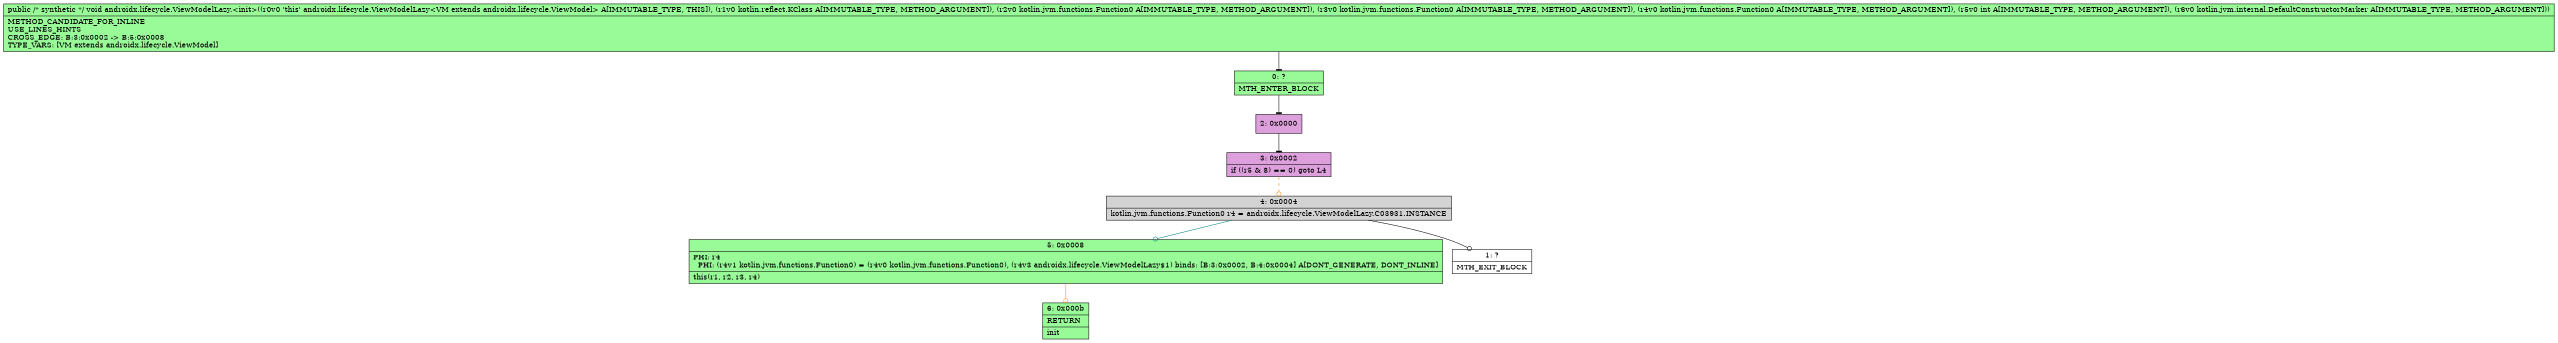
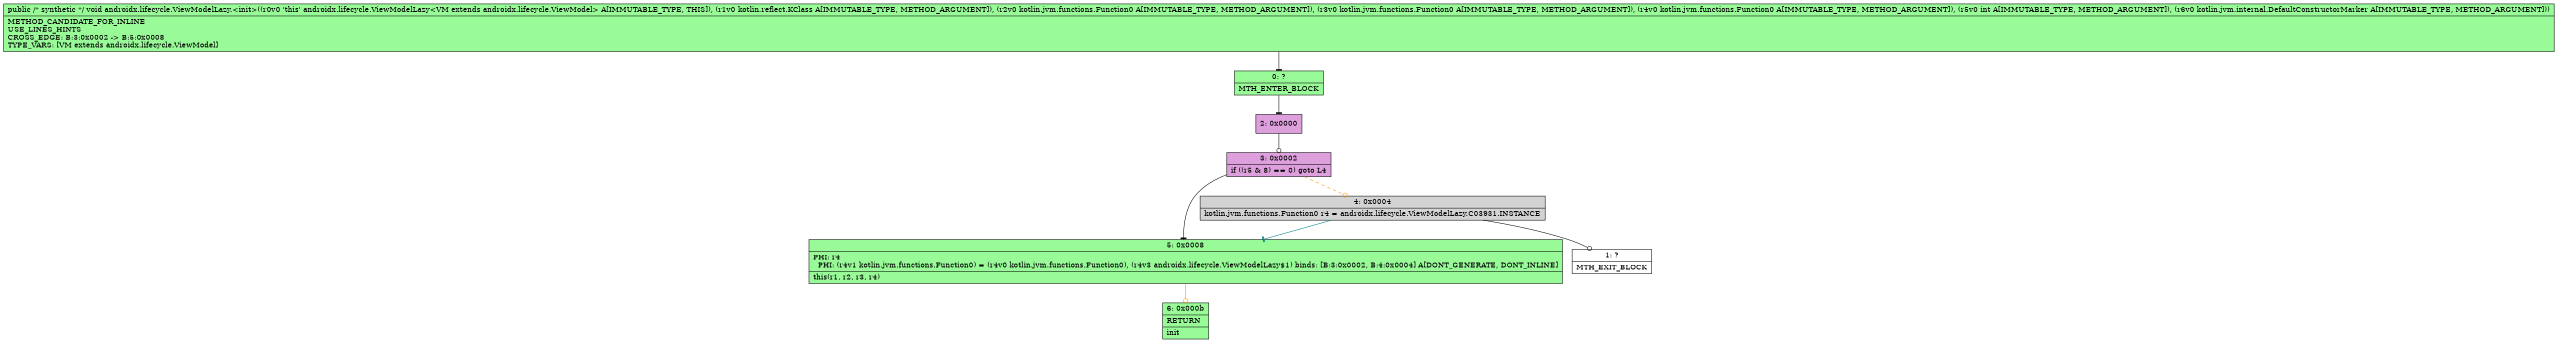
edge "2: 0x0000" -> "3: 0x0002": arrowhead tee -> odot
edge "3: 0x0002" -> "5: 0x0008": added
edge "4: 0x0004" -> "5: 0x0008": arrowhead odot -> tee
